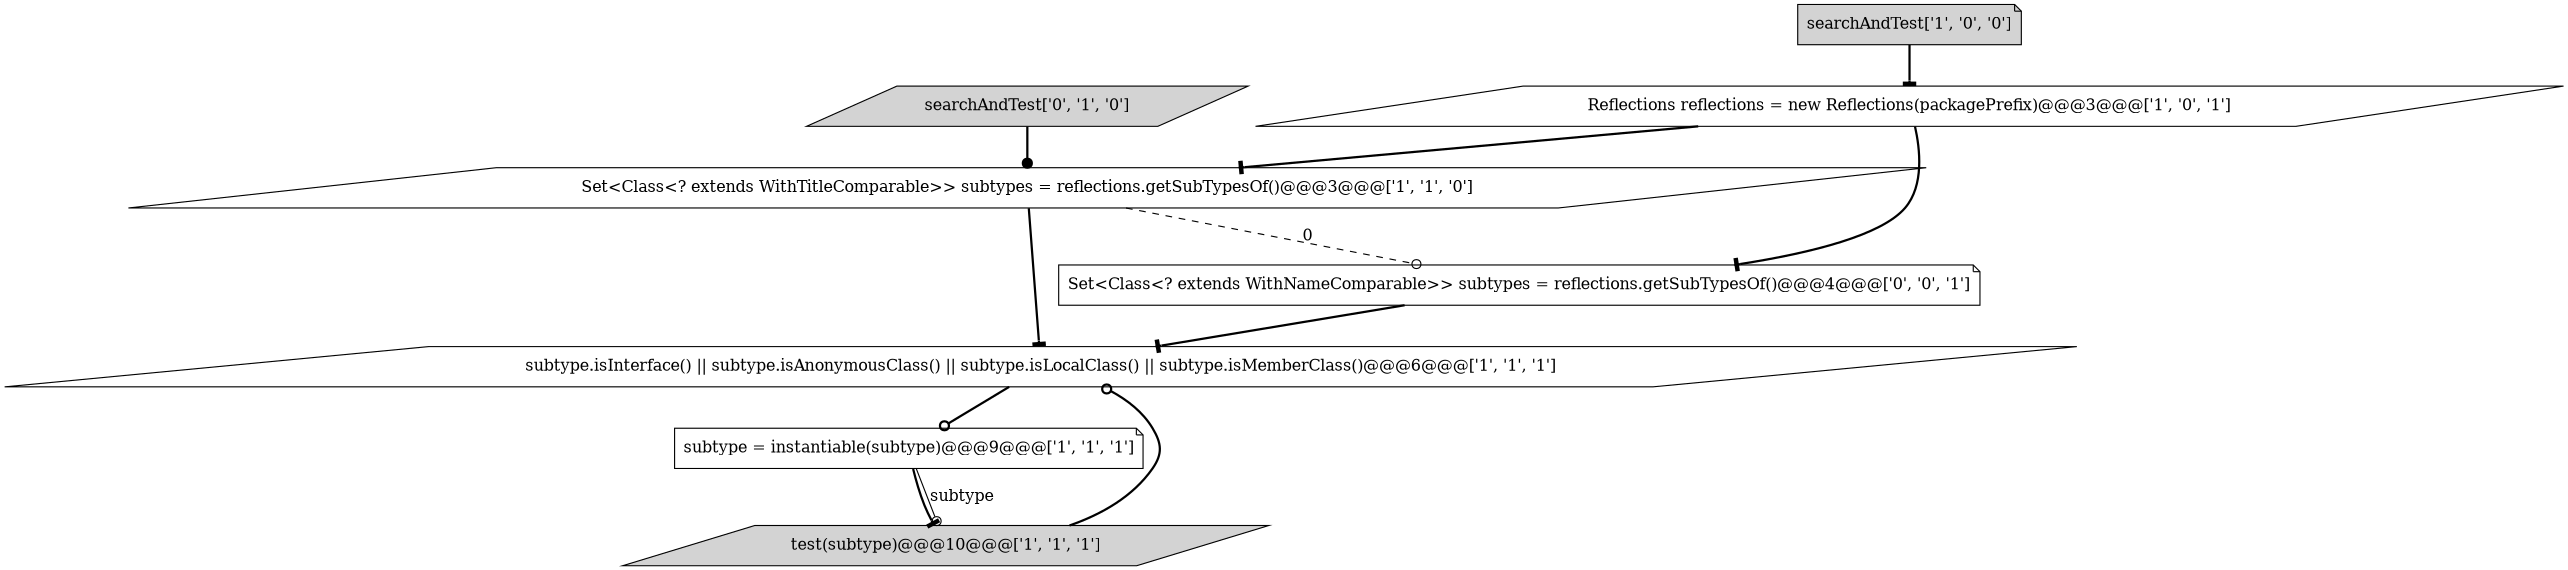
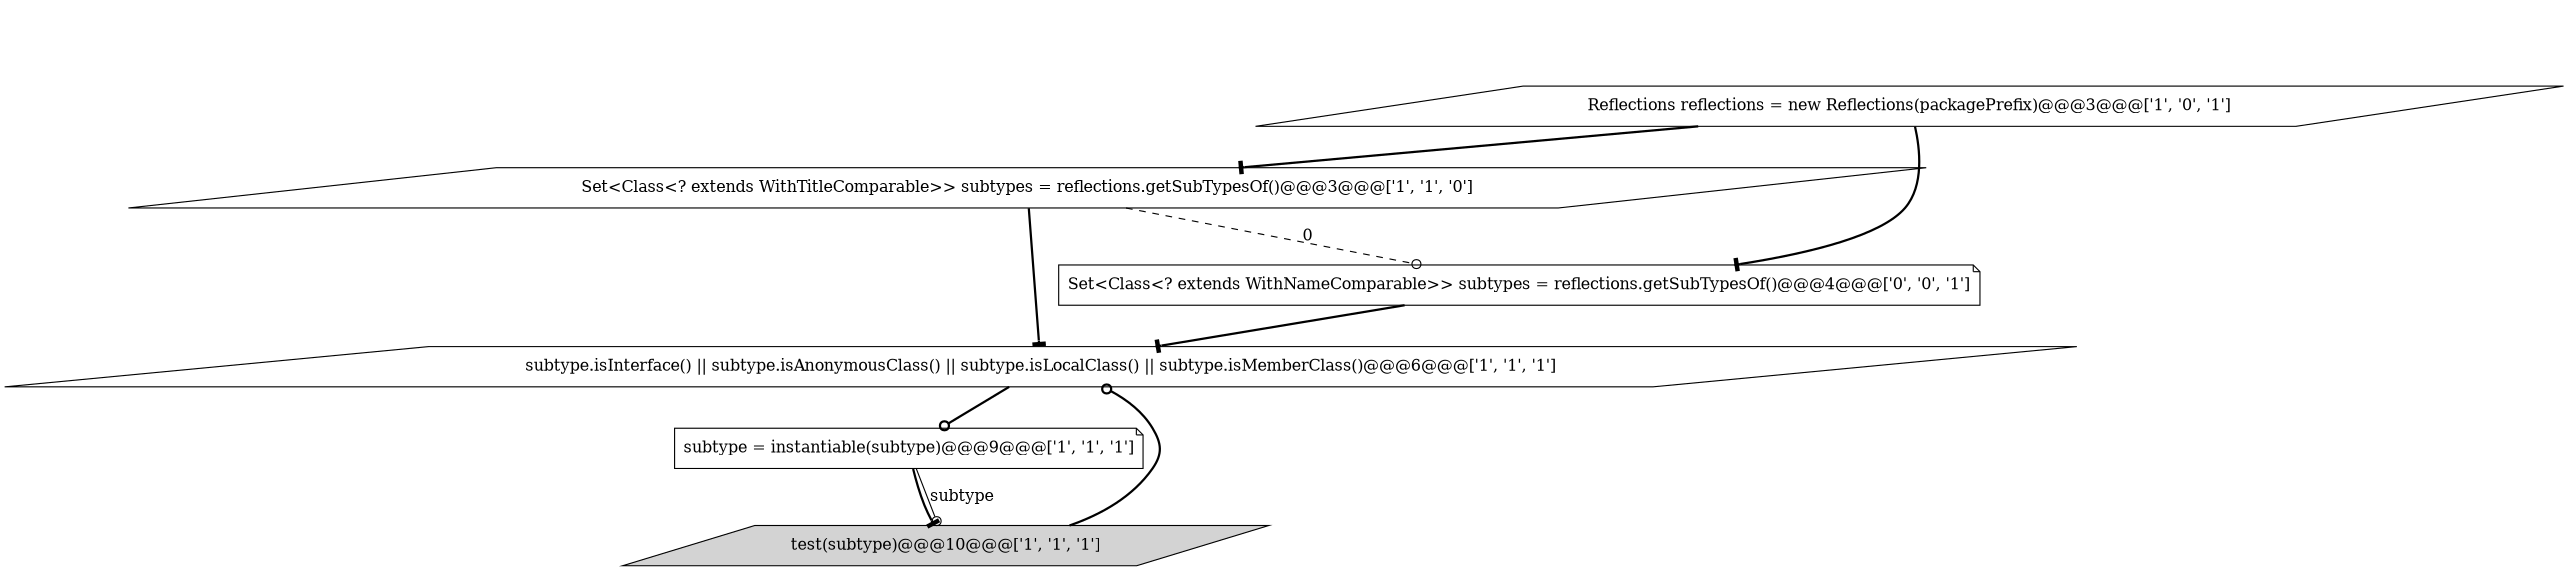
node "searchAndTest['1', '0', '0']": removed
node "searchAndTest['0', '1', '0']": removed
